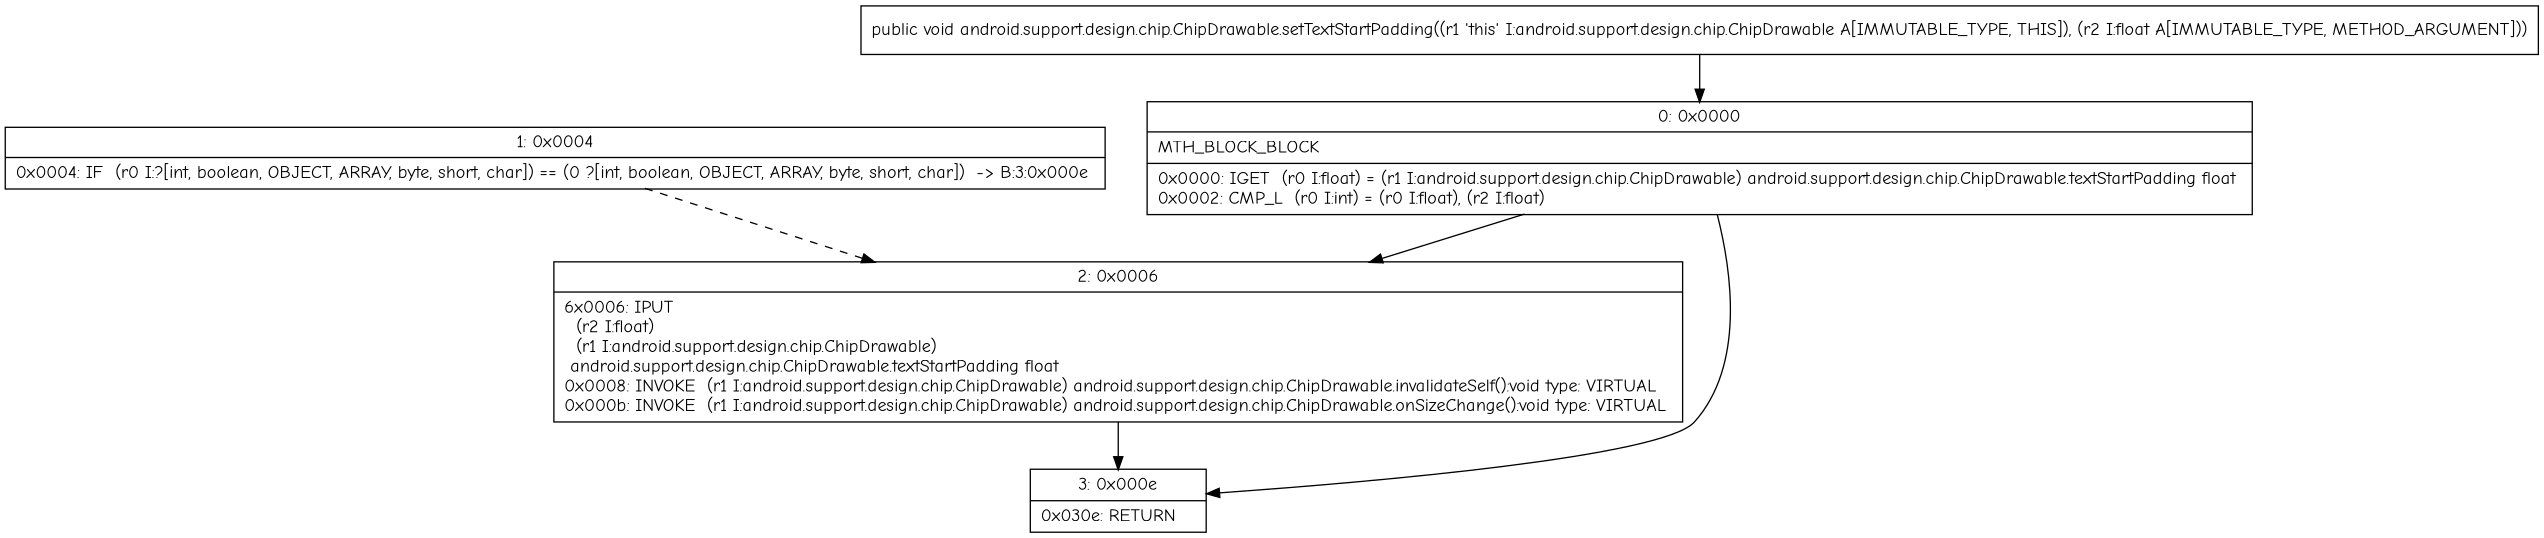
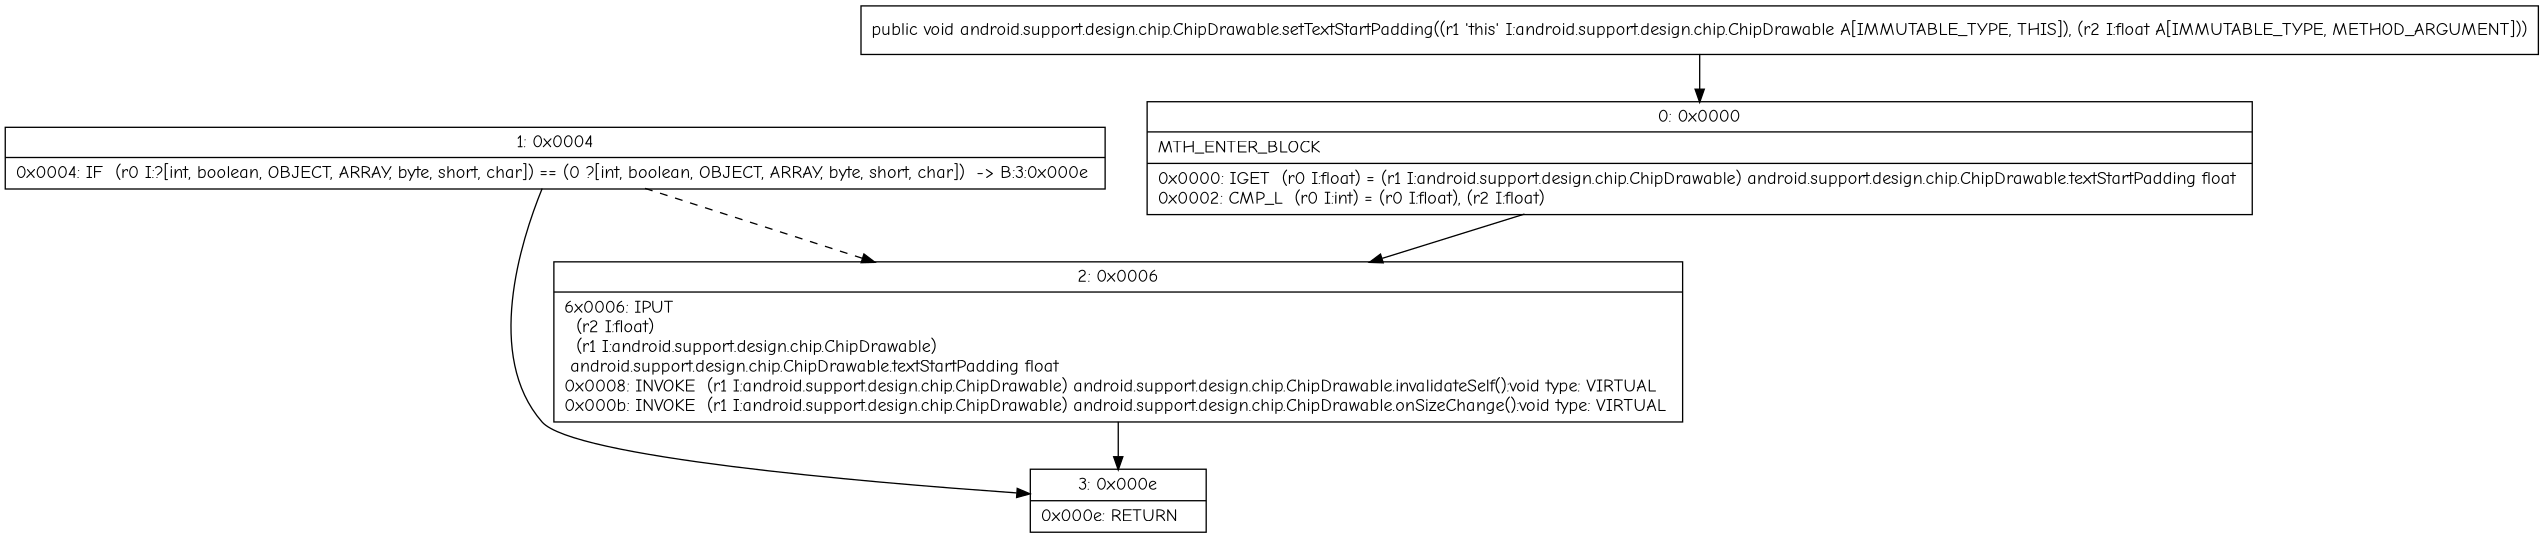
node "0: 0x0000": text "MTH_BLOCK_BLOCK" -> "MTH_ENTER_BLOCK"
edge "0: 0x0000" -> "3: 0x000e": now "1: 0x0004" -> "3: 0x000e"
node "3: 0x000e": text "0x030e: RETURN" -> "0x000e: RETURN"
